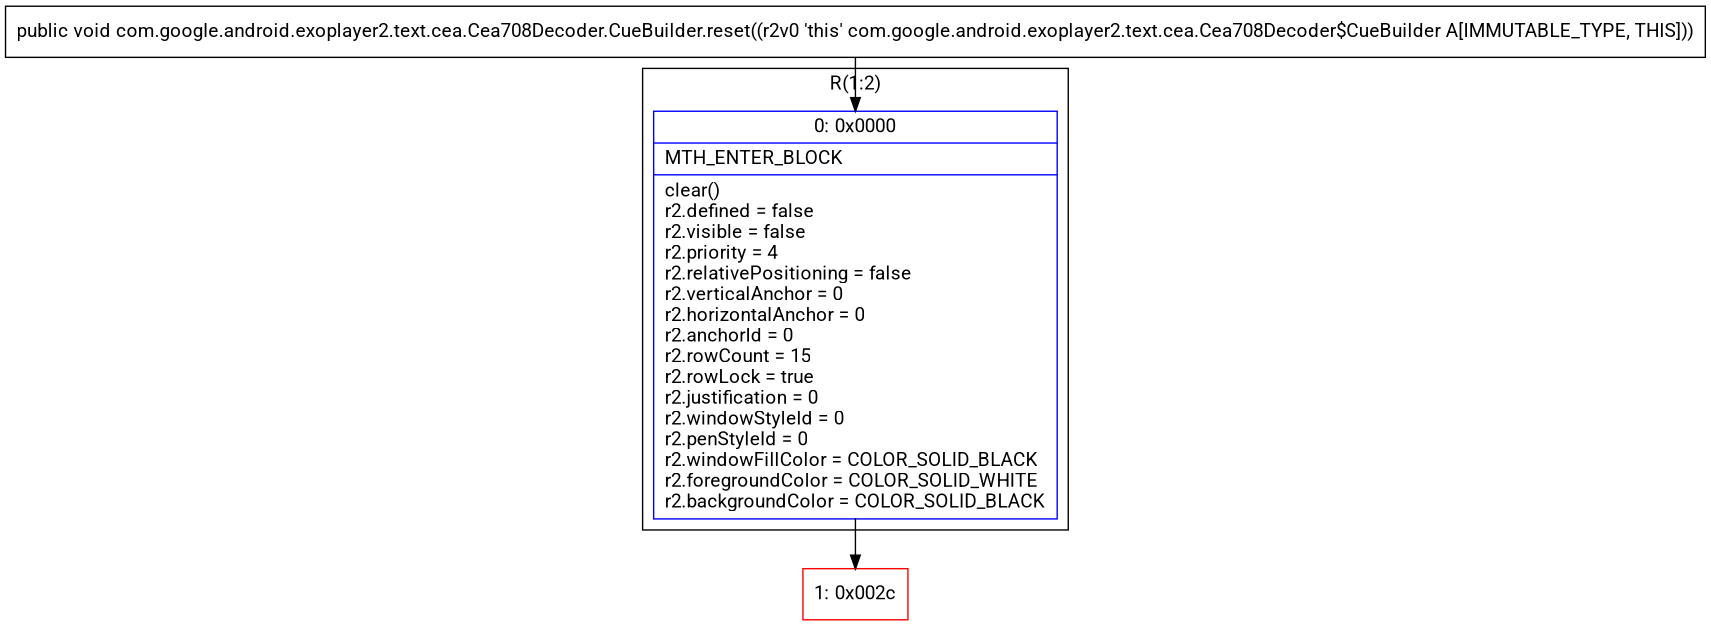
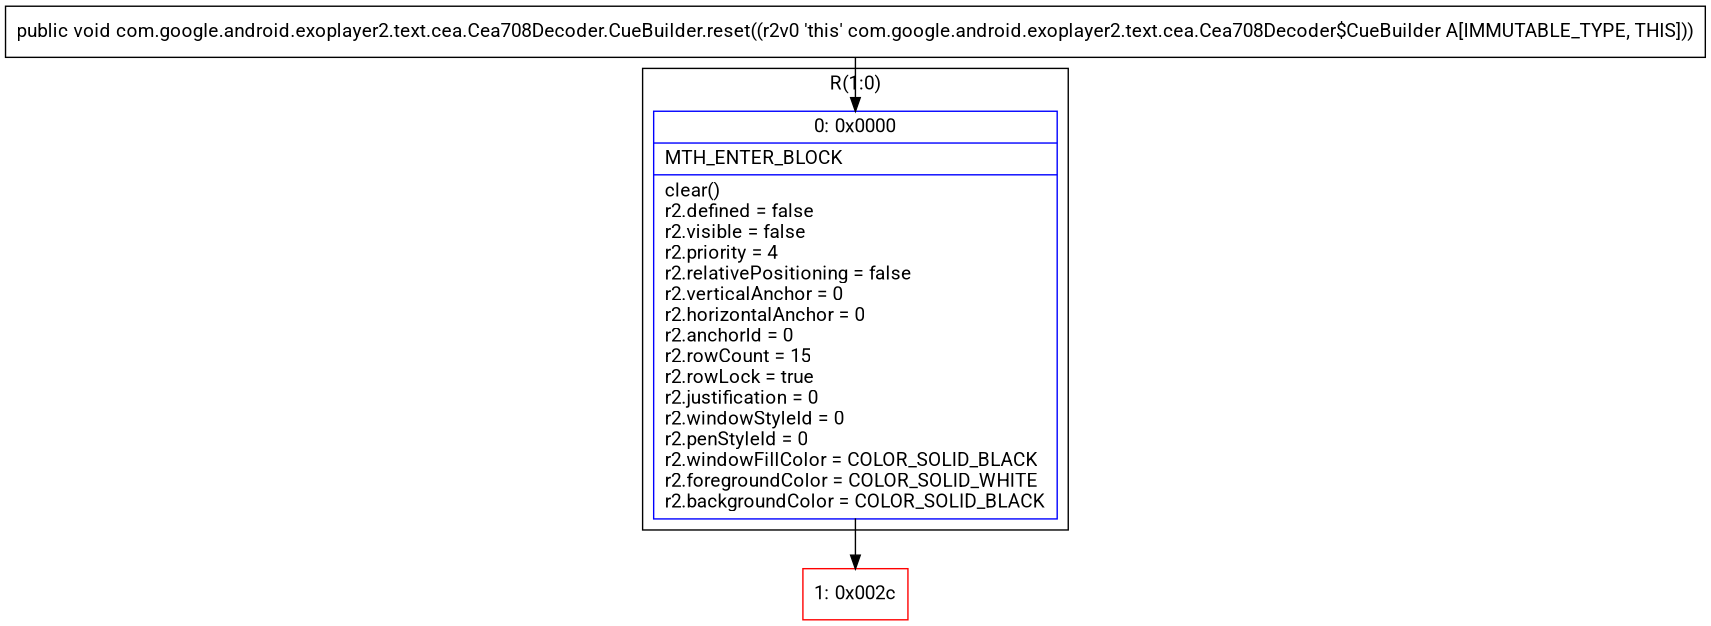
cluster "R(1:2)": label "R(1:2)" -> "R(1:0)"
